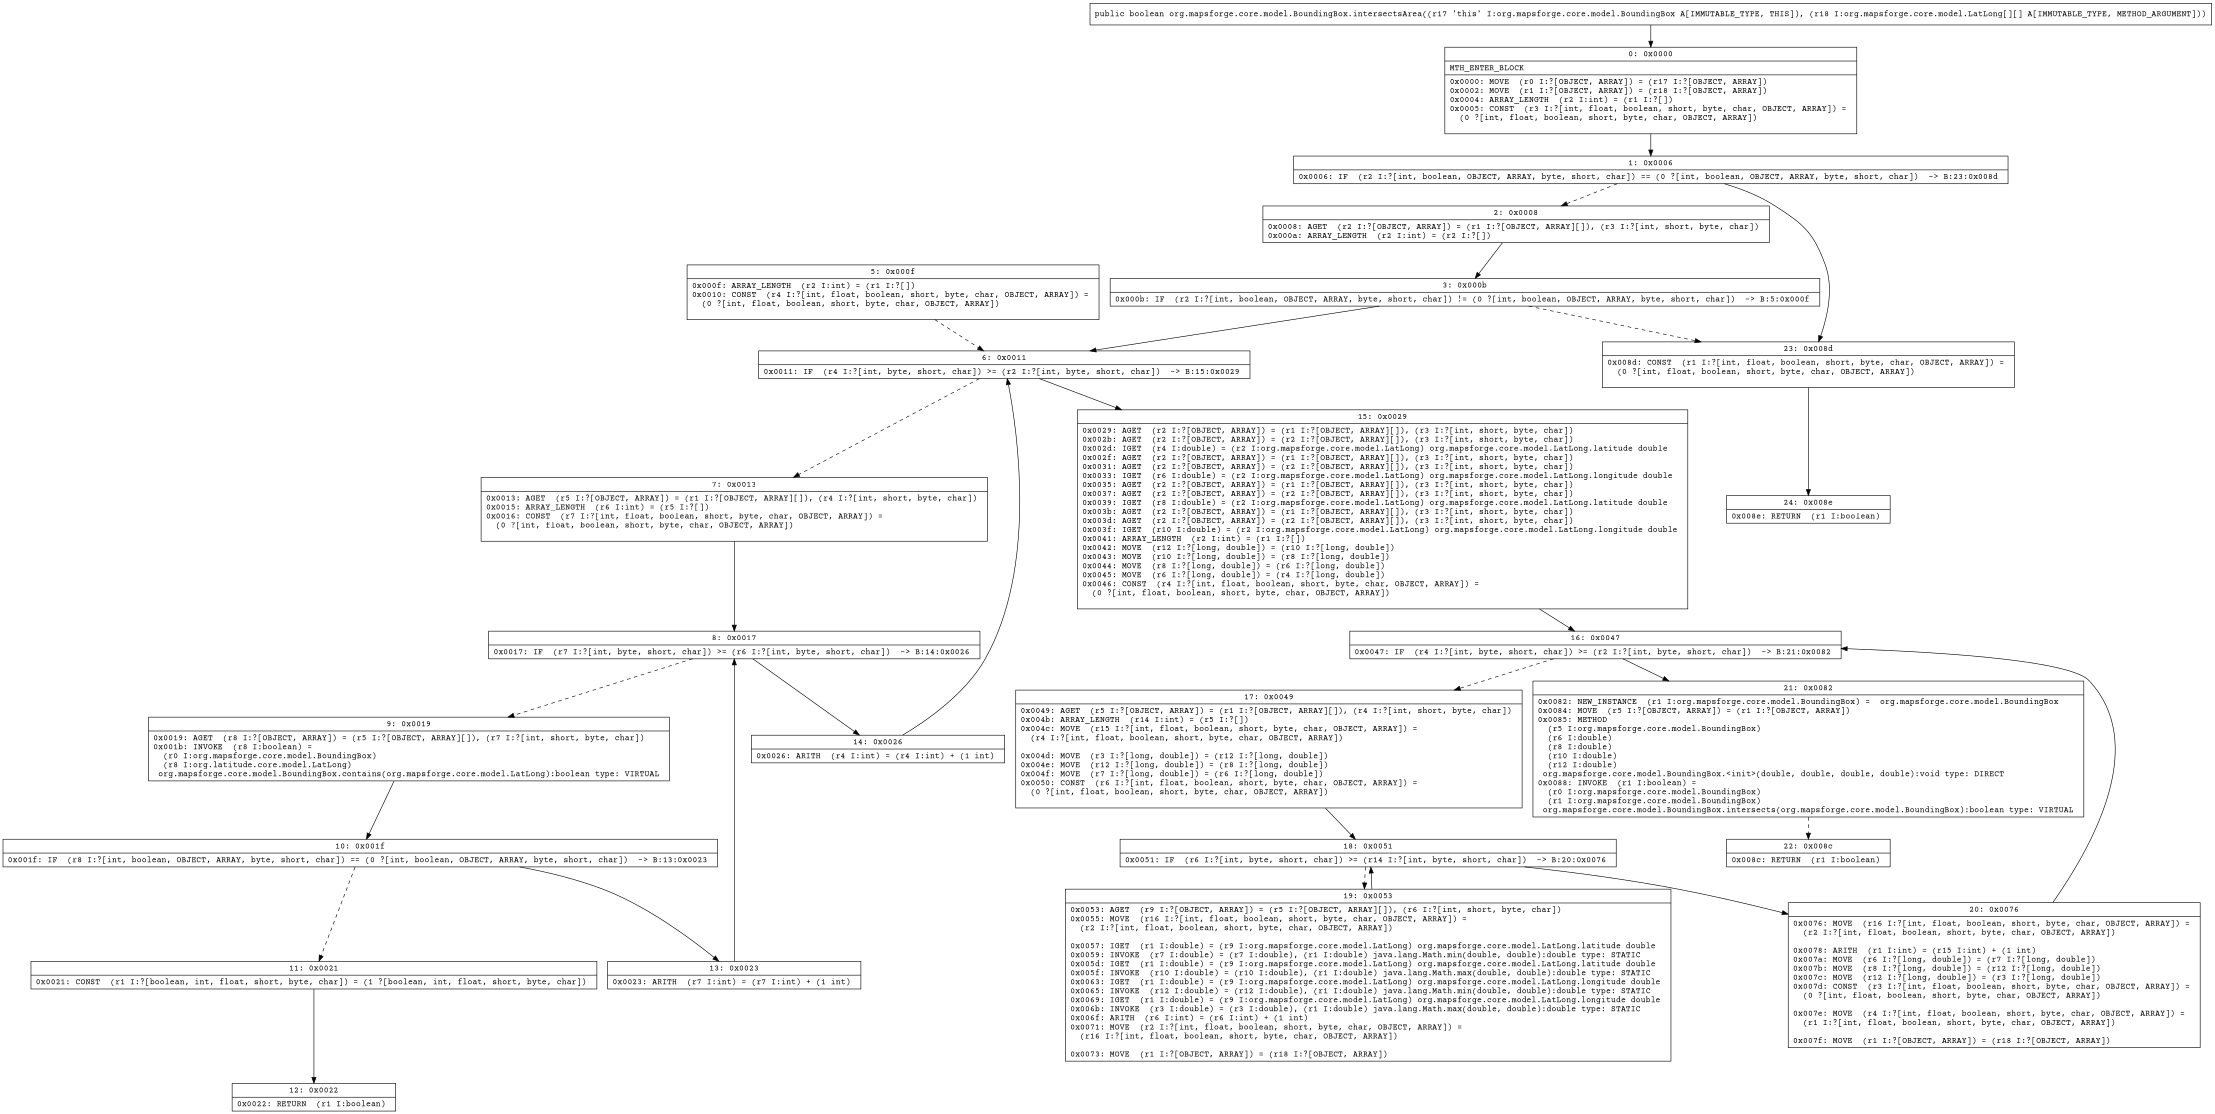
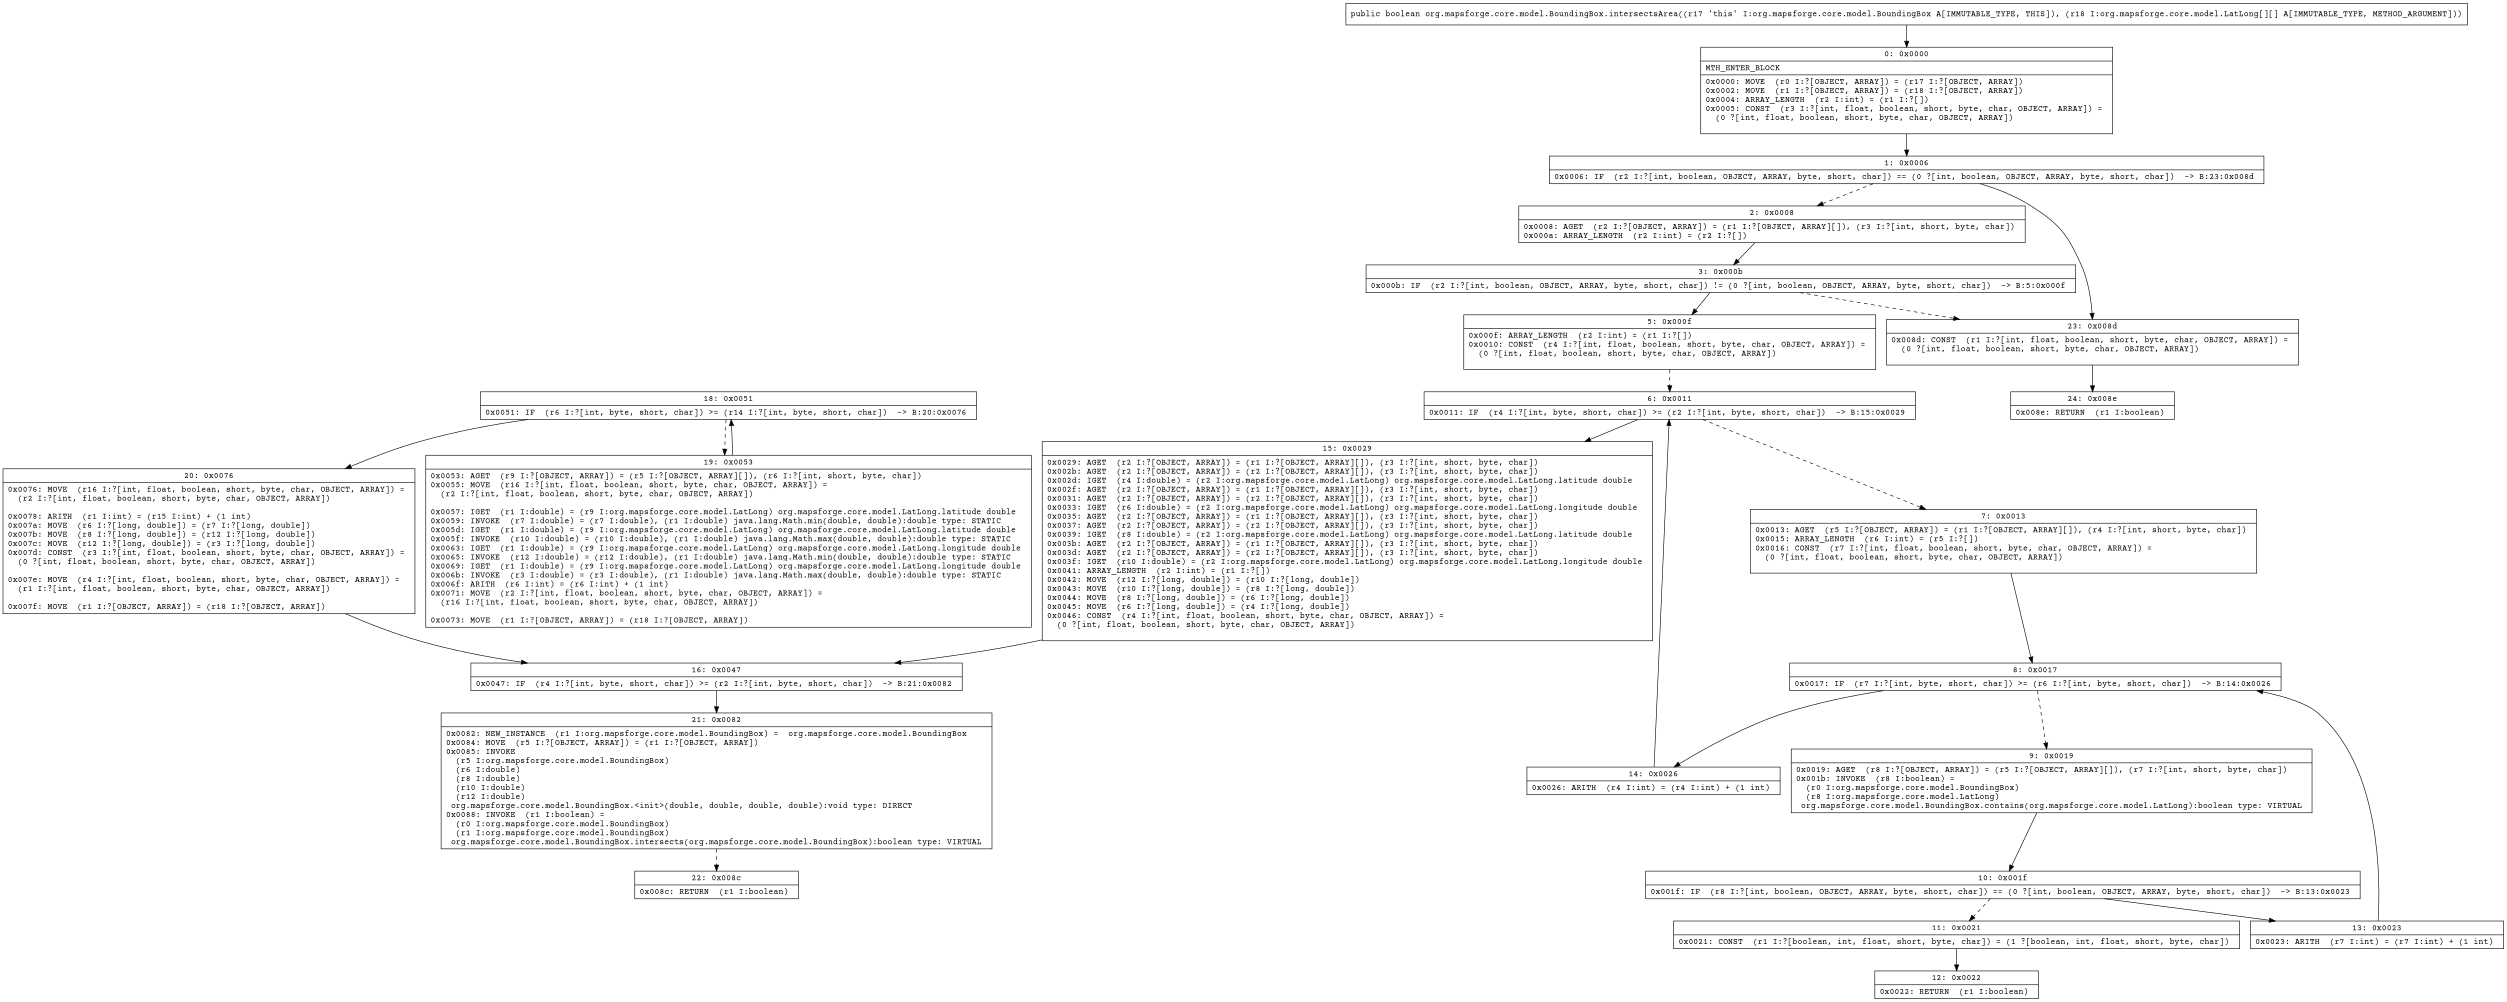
edge "3: 0x000b" -> "6: 0x0011": now "3: 0x000b" -> "5: 0x000f"
node "21: 0x0082": text "0x0085: METHOD" -> "0x0085: INVOKE"
node "17: 0x0049": removed
node "9: 0x0019": text "(r8 I:org.latitude.core.model.LatLong)" -> "(r8 I:org.mapsforge.core.model.LatLong)"
